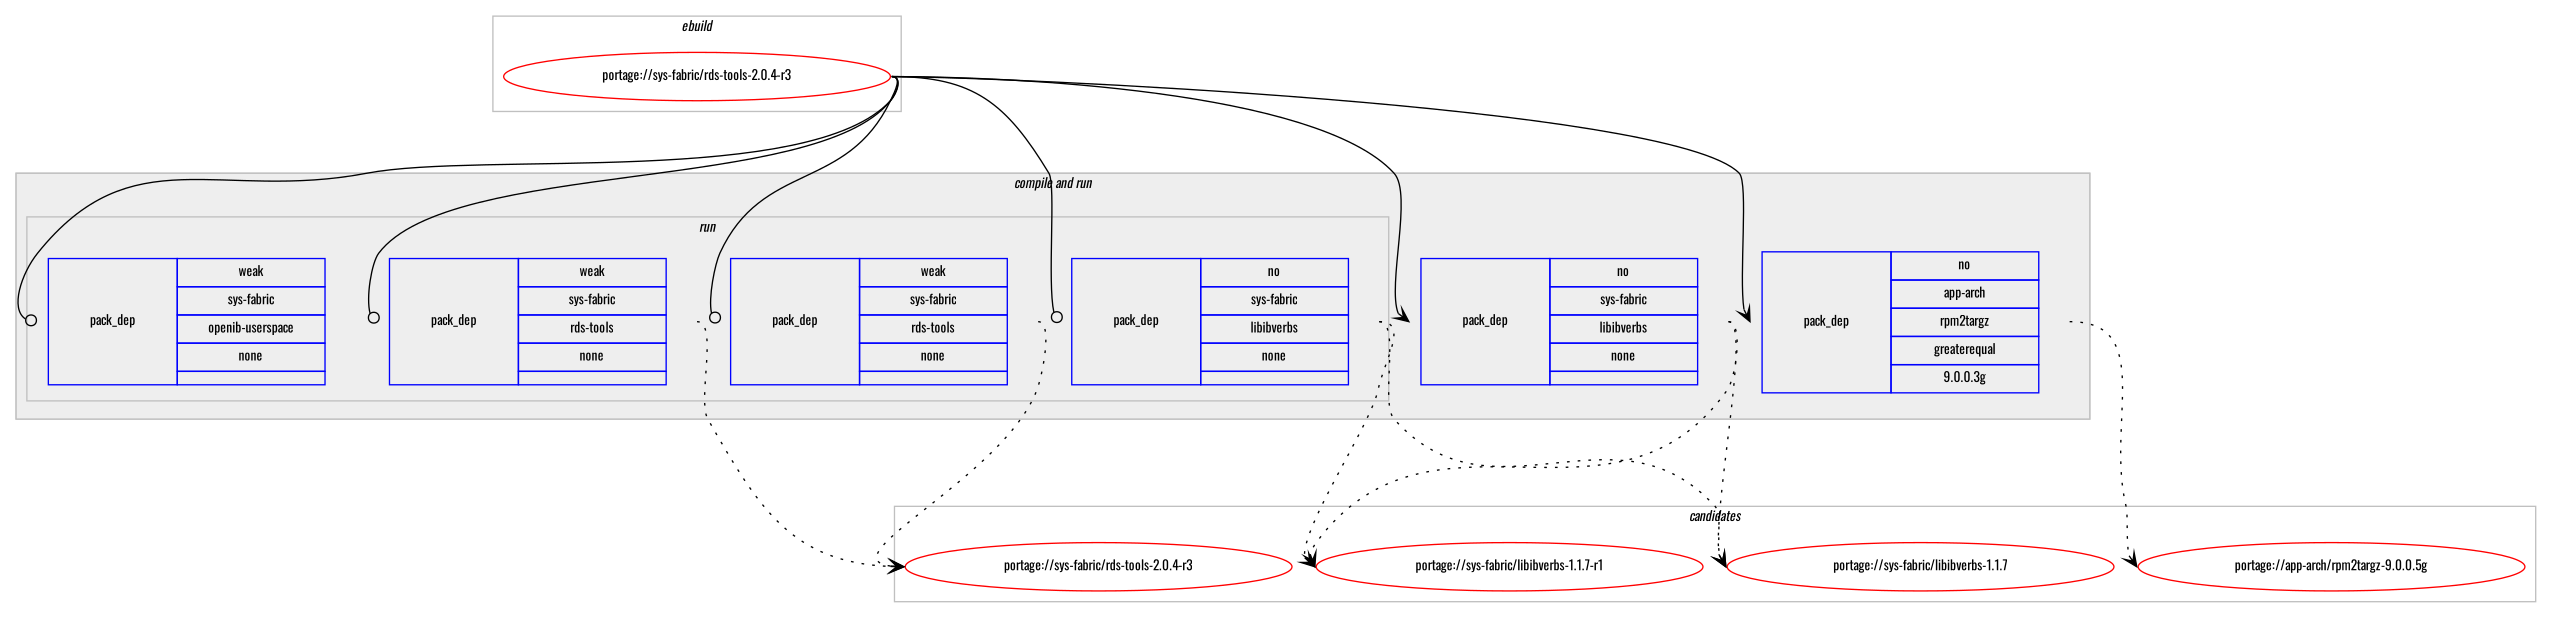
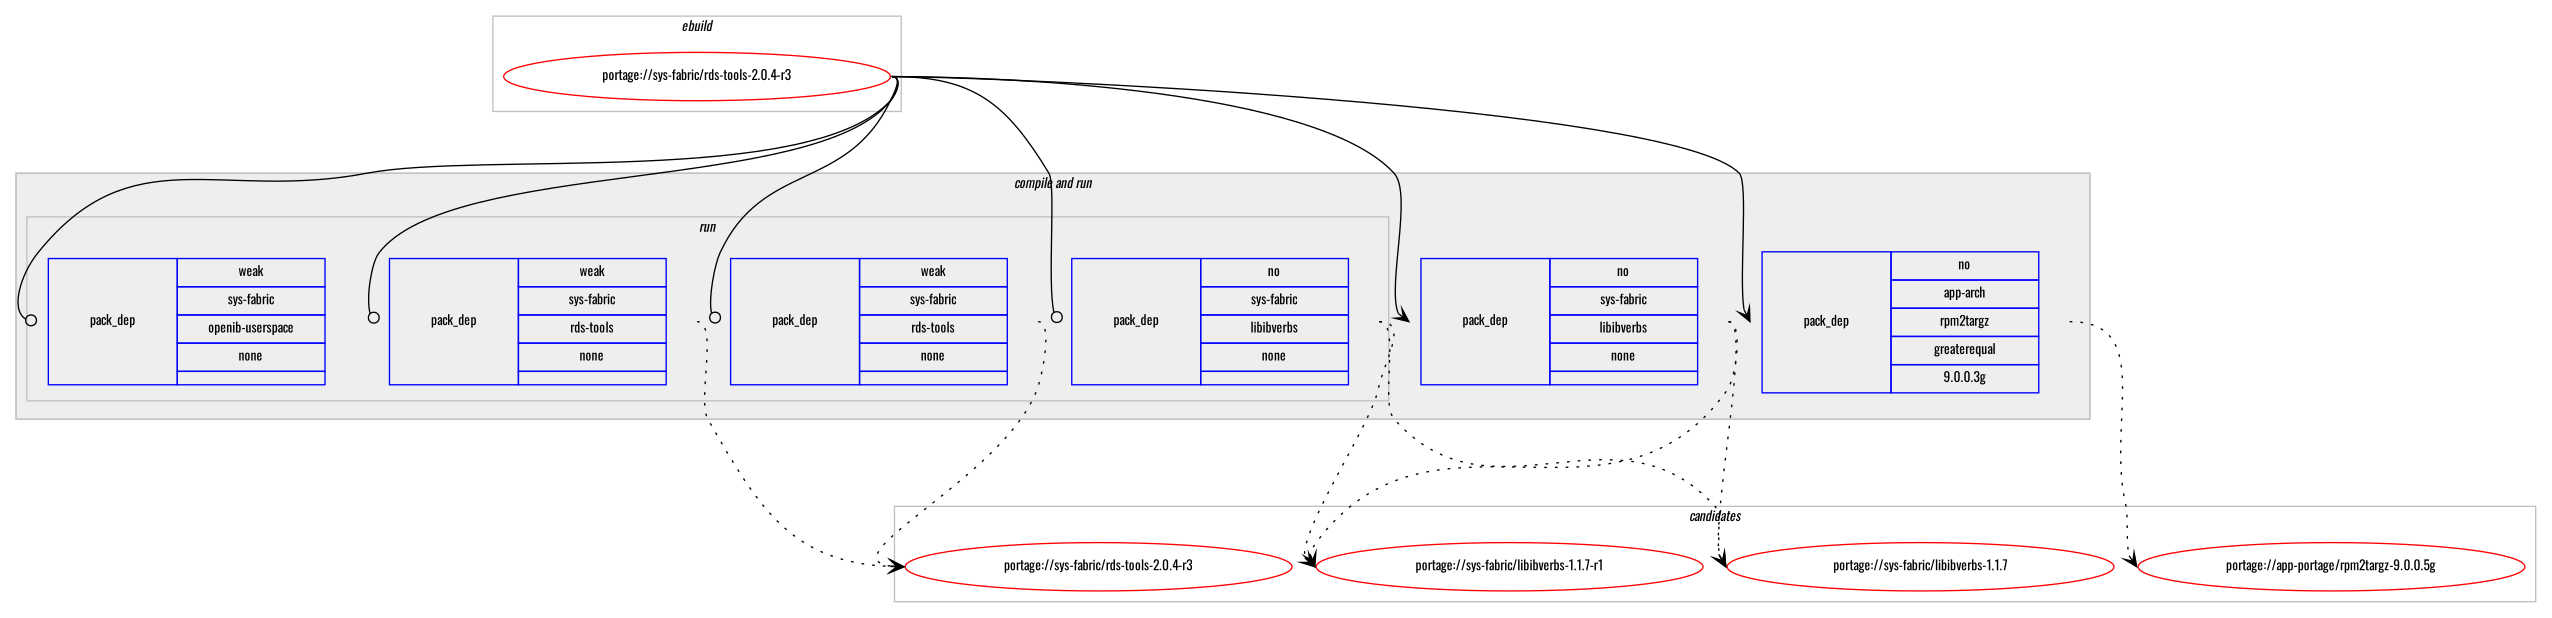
node "portage://app-arch/rpm2targz-9.0.0.5g": label "portage://app-arch/rpm2targz-9.0.0.5g" -> "portage://app-portage/rpm2targz-9.0.0.5g"
